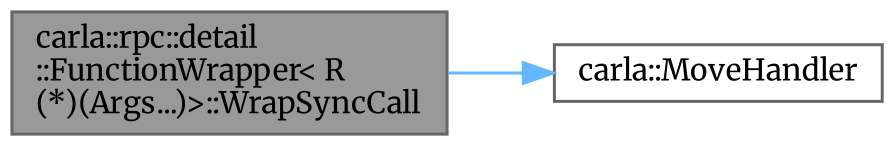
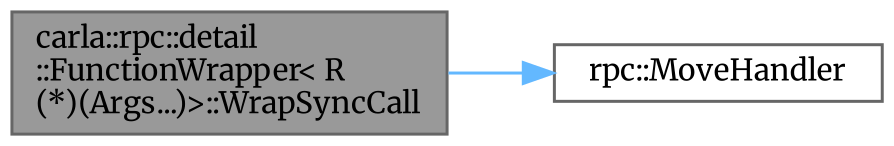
node "carla::MoveHandler": label "carla::MoveHandler" -> "rpc::MoveHandler"
